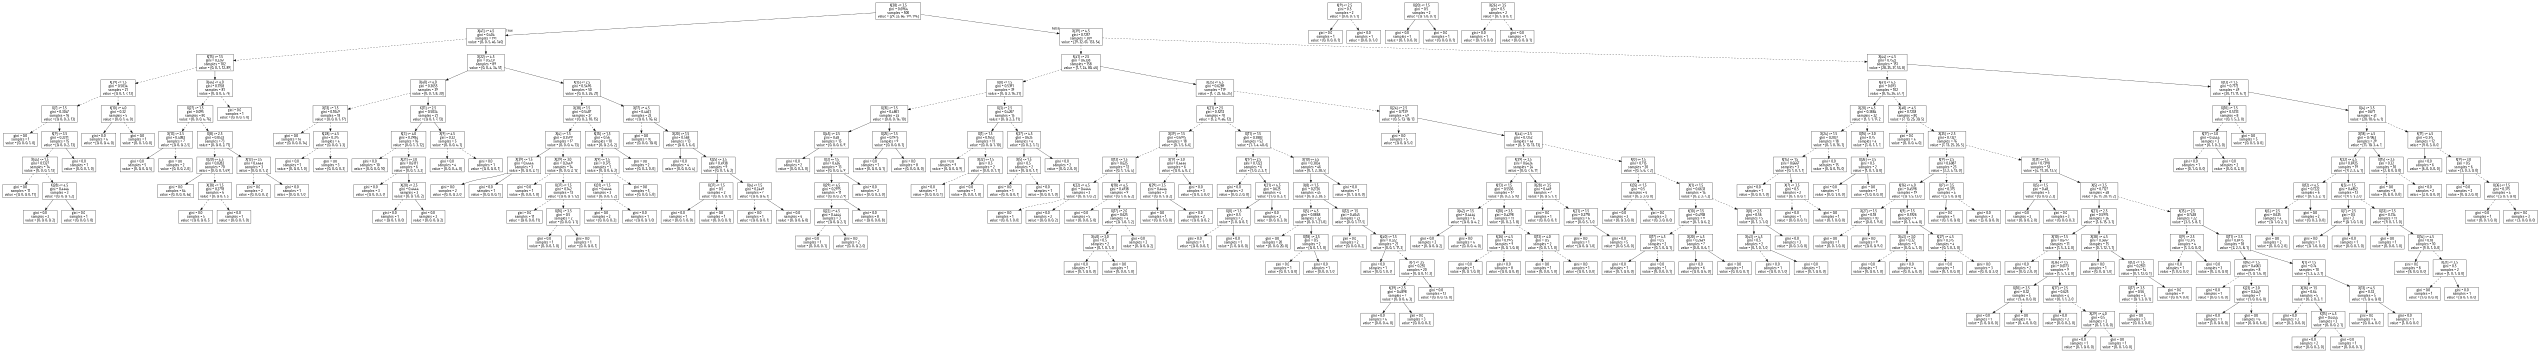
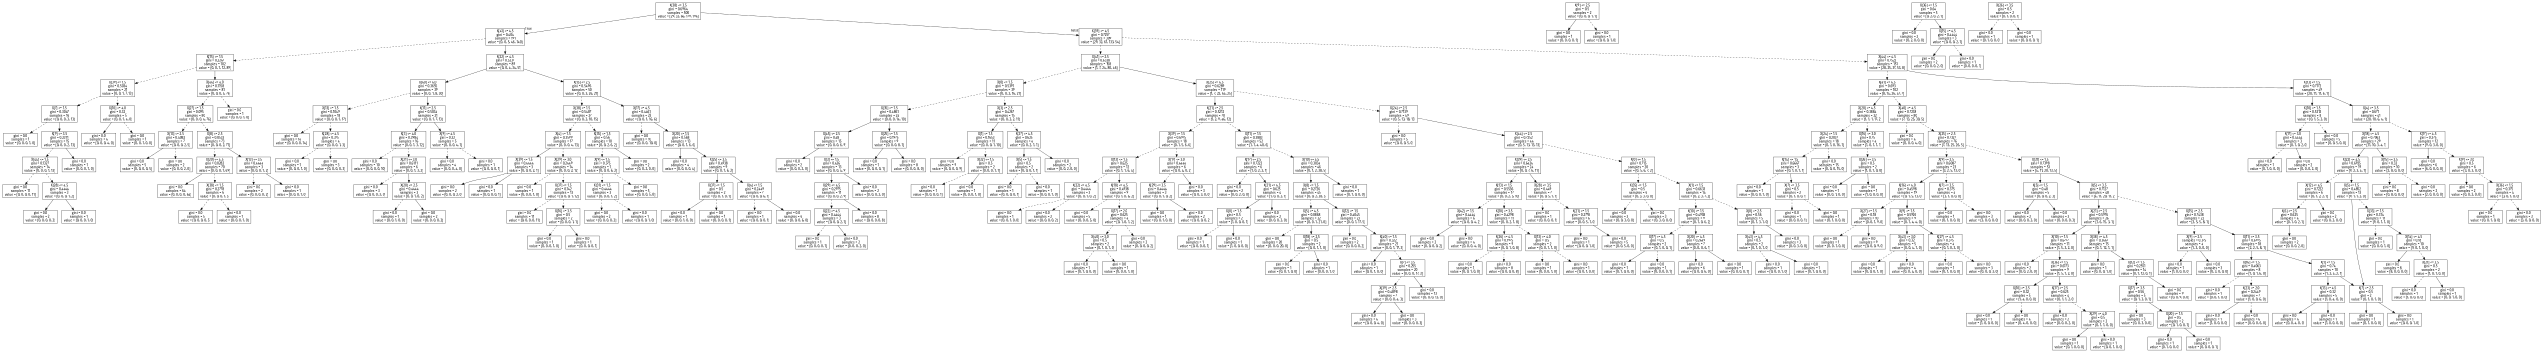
node "X[9] <= 2.5 gini = 0.375 samples = 4 value = [1, 3, 0, 0, 0]": label "X[9] <= 2.5 gini = 0.375 samples = 4 value = [1, 3, 0, 0, 0]" -> "X[9] <= 2.5 samples = 0.375 samples = 4 value = [1, 3, 0, 0, 0]"
edge "X[1] <= 1.5 gini = 0.74 samples = 10 value = [1, 2, 4, 2, 1]" -> "X[36] <= 1.5 gini = 0.64 samples = 5 value = [0, 2, 0, 2, 1]": now "X[1] <= 1.5 gini = 0.74 samples = 10 value = [1, 2, 4, 2, 1]" -> "X[7] <= 2.5 gini = 0.5 gini = 2 value = [0, 1, 0, 1, 0]"
edge "X[17] <= 3.5 gini = 0.56 samples = 5 value = [0, 1, 3, 0, 1]" -> "X[20] <= 1.5 gini = 0.5 samples = 2 value = [0, 1, 0, 0, 1]": added
